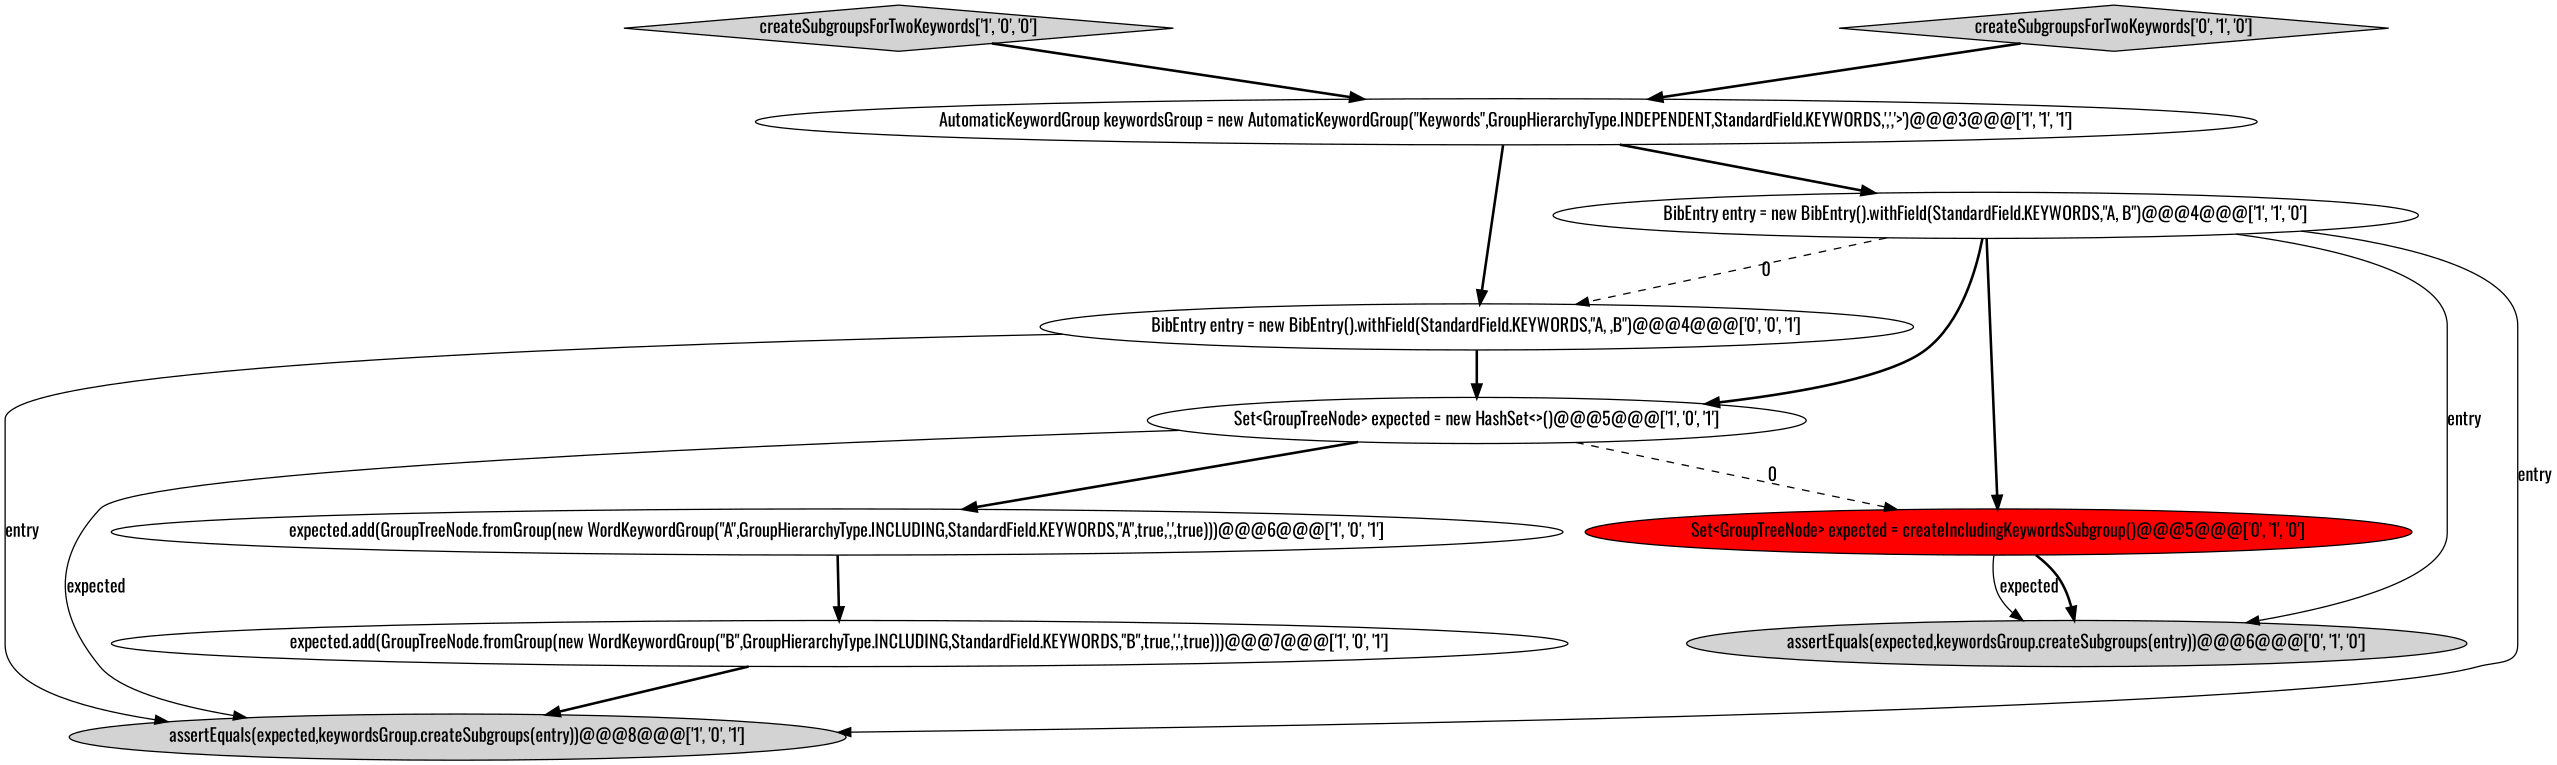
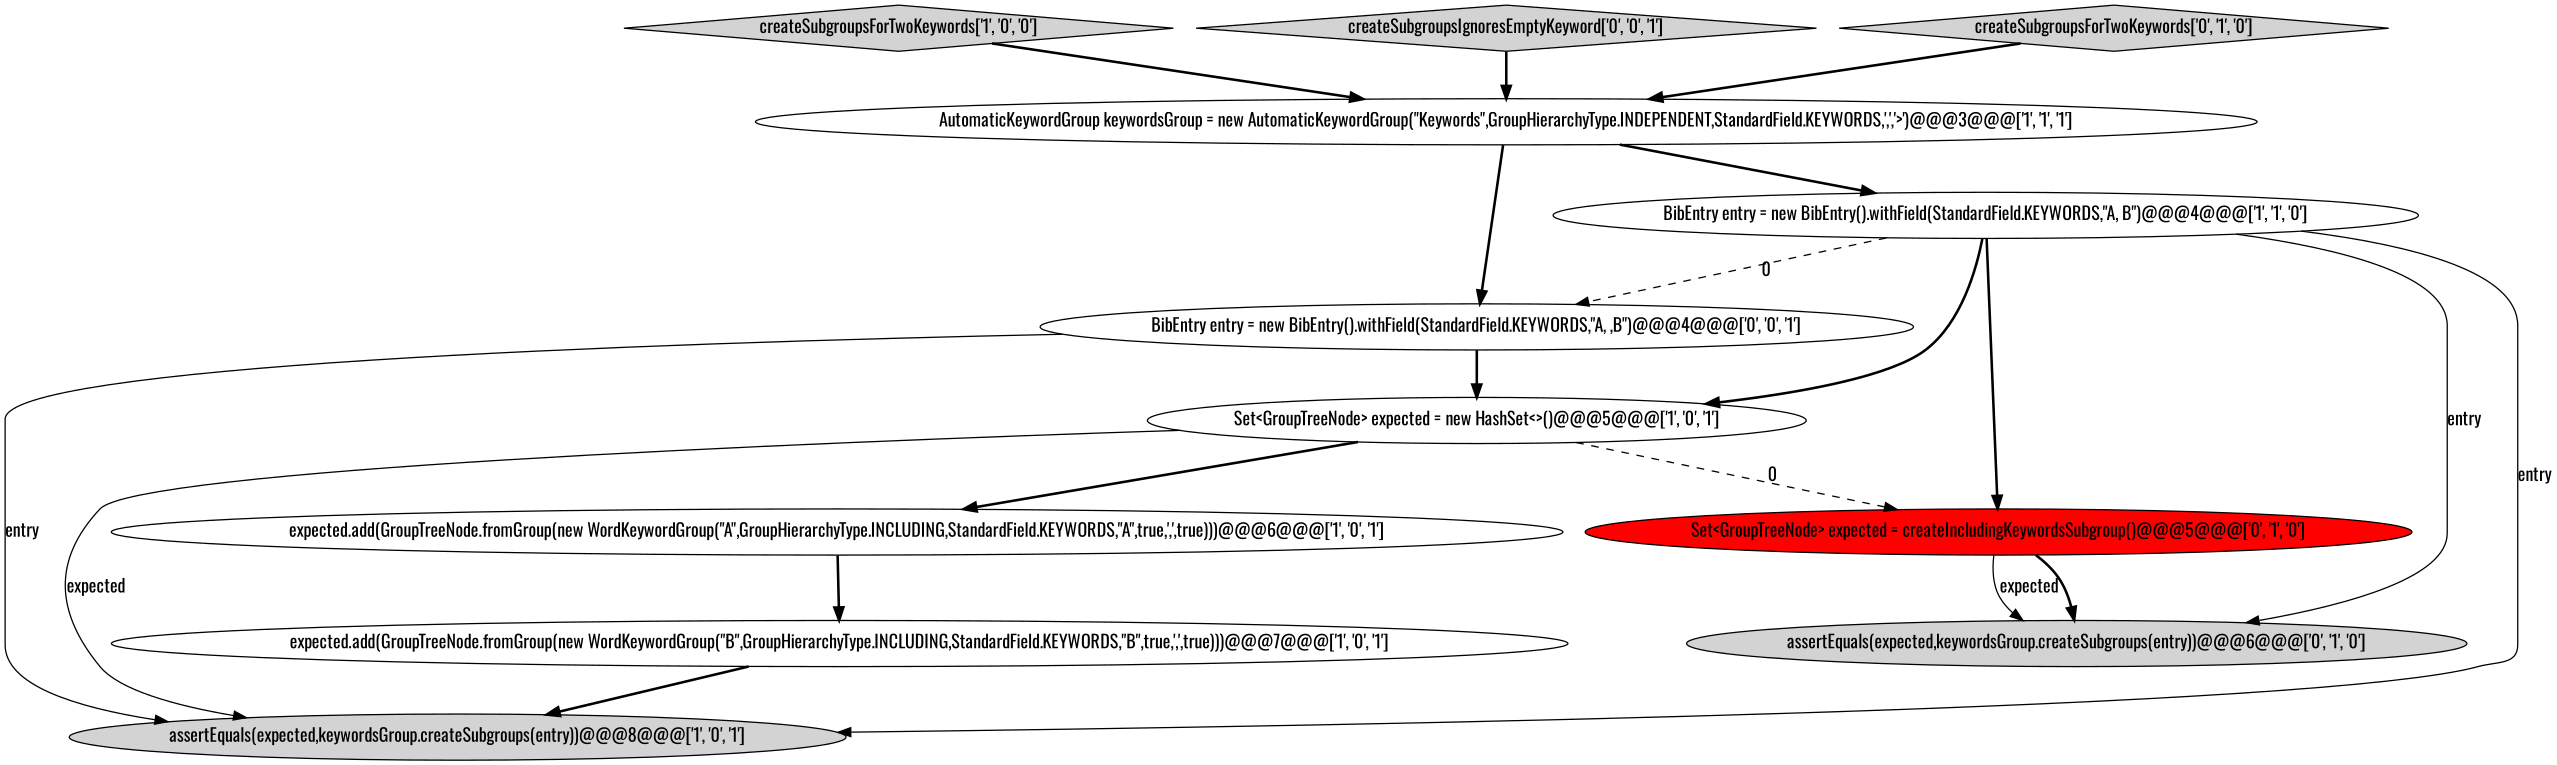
node "createSubgroupsIgnoresEmptyKeyword['0', '0', '1']": added
